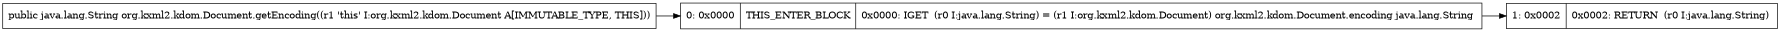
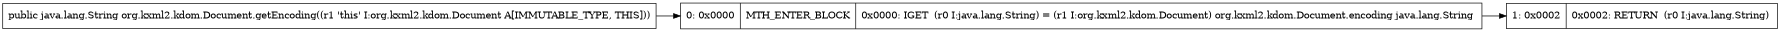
node "0: 0x0000": text "THIS_ENTER_BLOCK" -> "MTH_ENTER_BLOCK"
